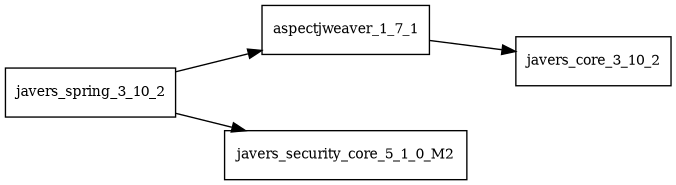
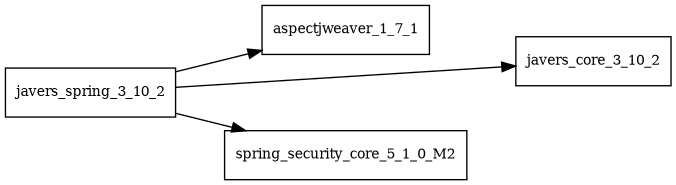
edge "aspectjweaver_1_7_1" -> "javers_core_3_10_2": now "javers_spring_3_10_2" -> "javers_core_3_10_2"
node "javers_security_core_5_1_0_M2": label "javers_security_core_5_1_0_M2" -> "spring_security_core_5_1_0_M2"
